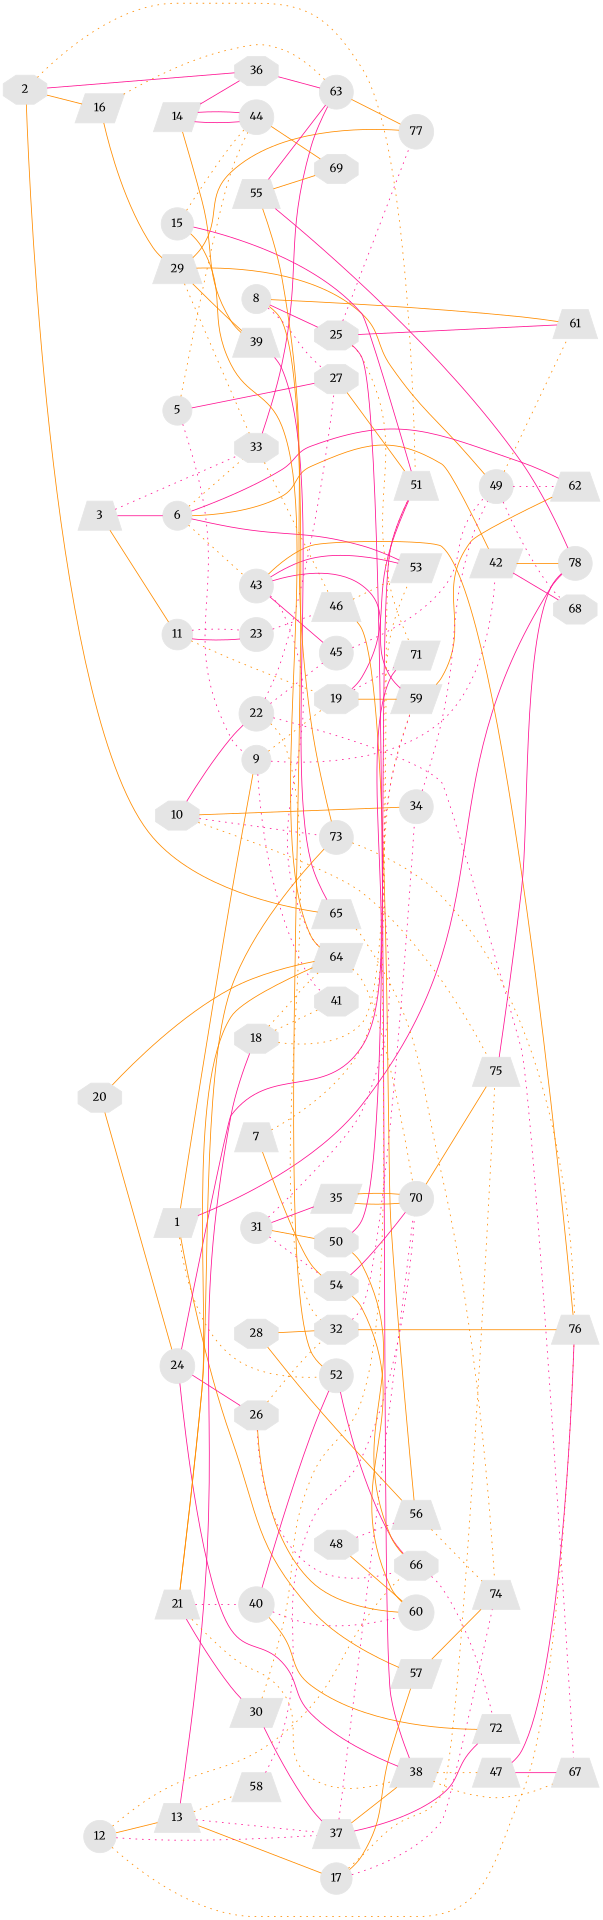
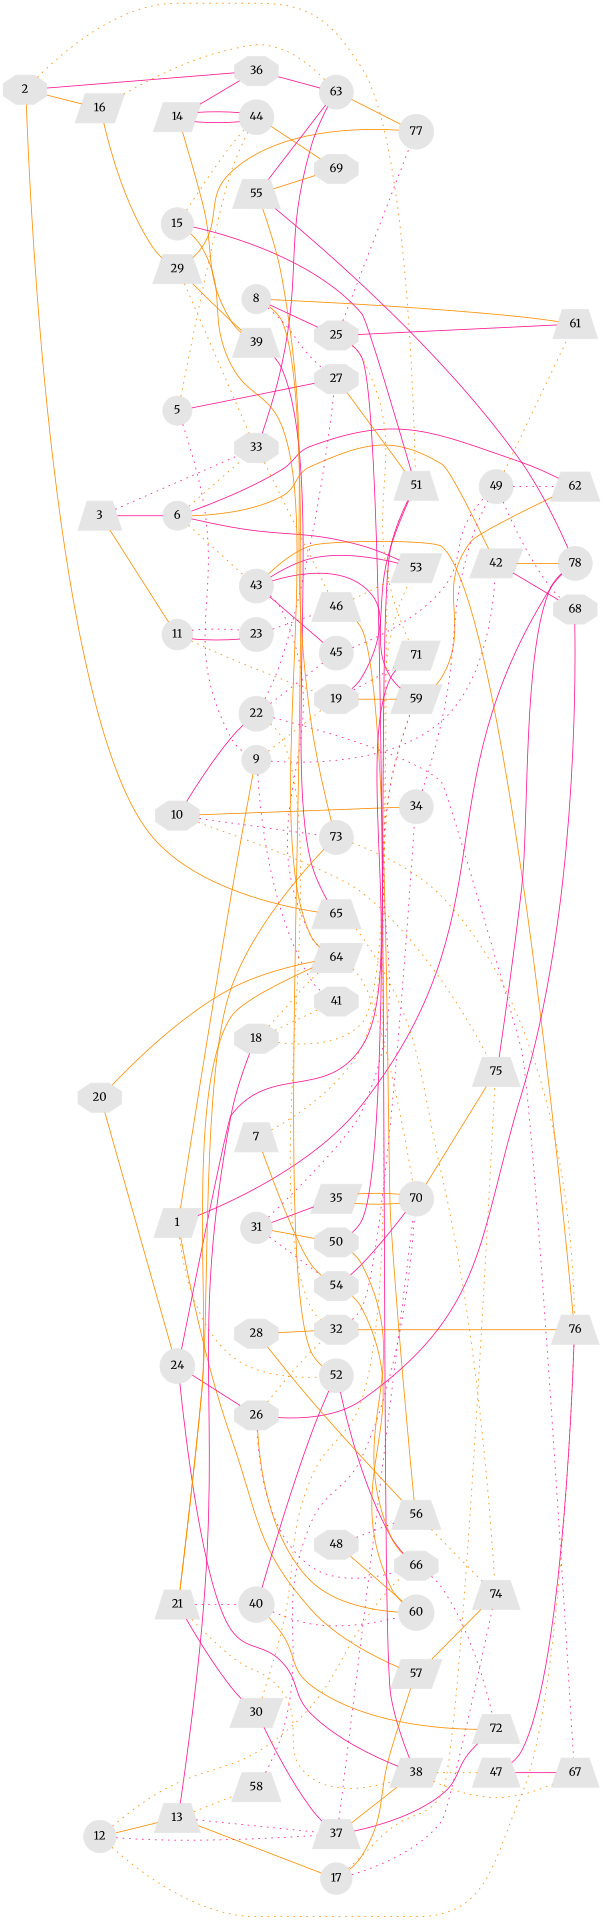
edge "29" -- "49": removed
edge "68" -- "26": added
